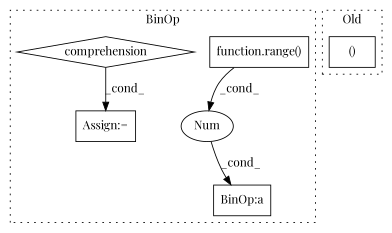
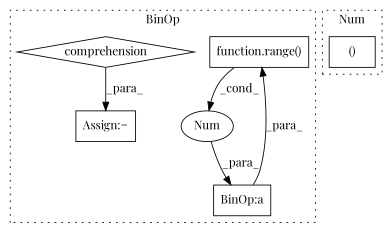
cluster "Old": label "Old" -> "Num"
edge "comprehension" -> "Assign:=": label "_cond_" -> "_para_"
edge "BinOp:a" -> "function.range()": added, label "_para_"
edge "Num" -> "BinOp:a": label "_cond_" -> "_para_"
